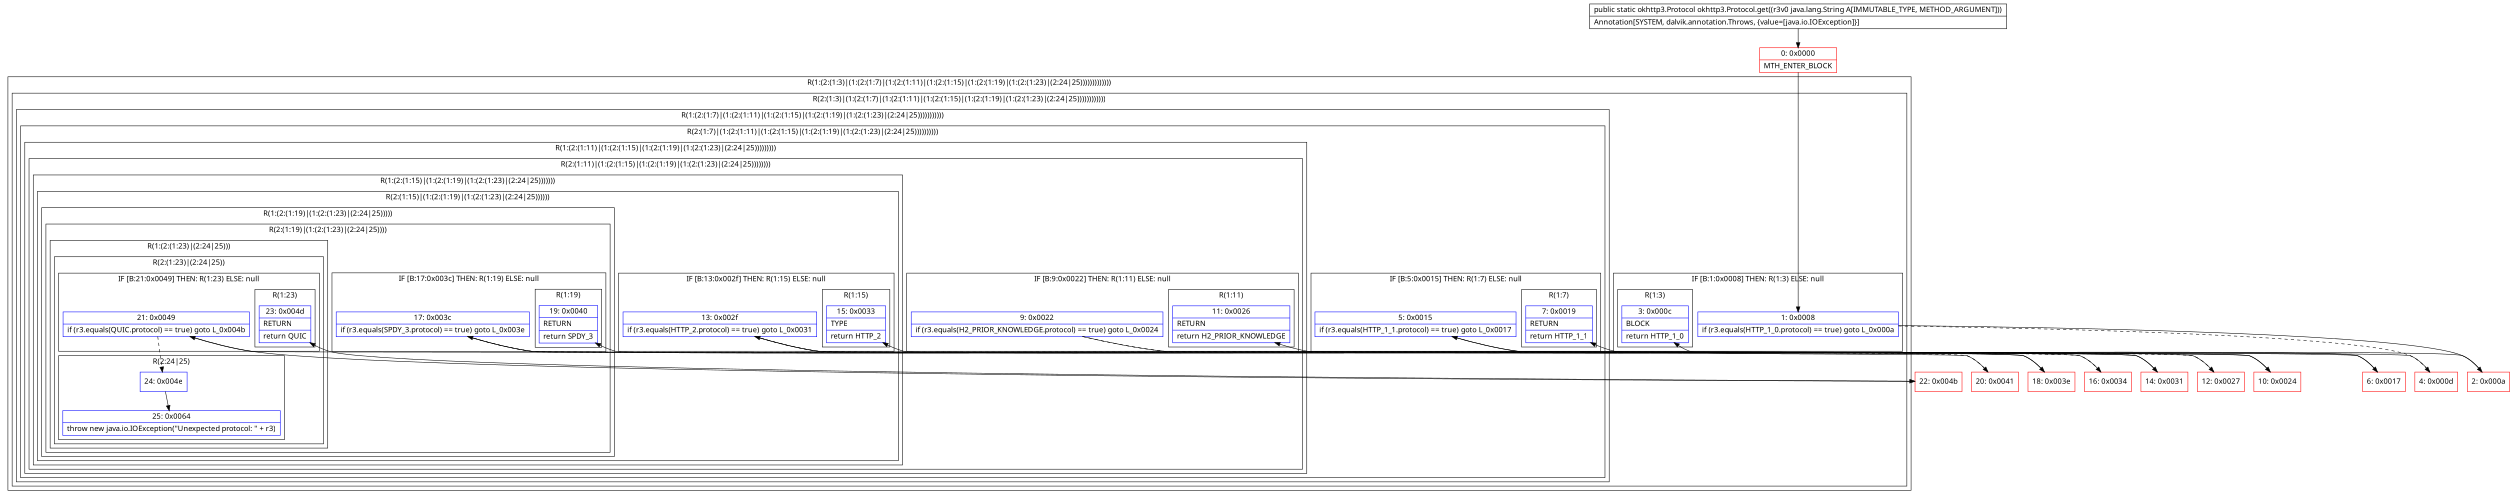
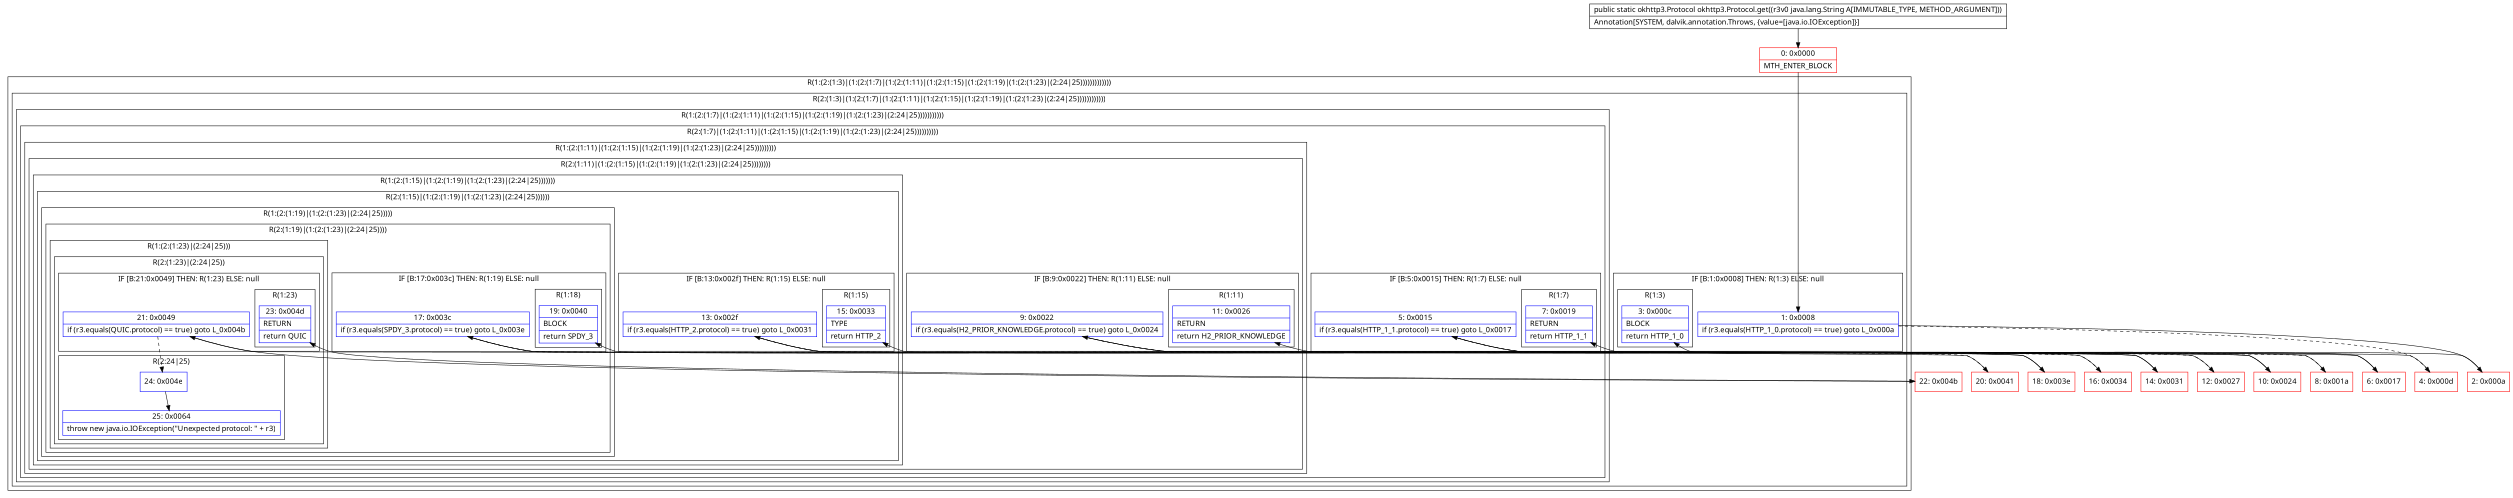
cluster "R(1:19)": label "R(1:19)" -> "R(1:18)"
node "19: 0x0040": text "RETURN" -> "BLOCK"
node "8: 0x001a": added
